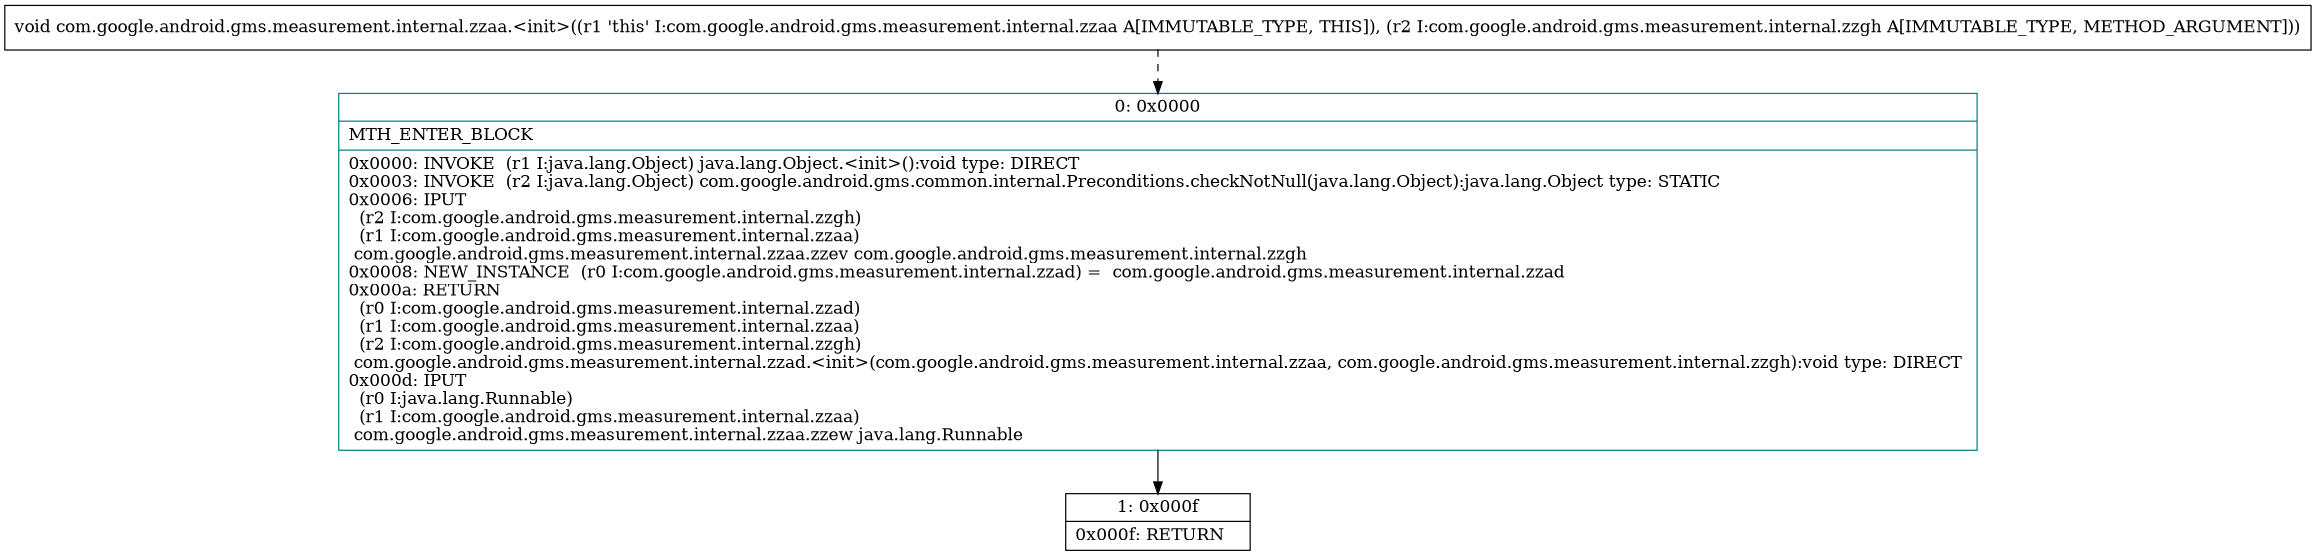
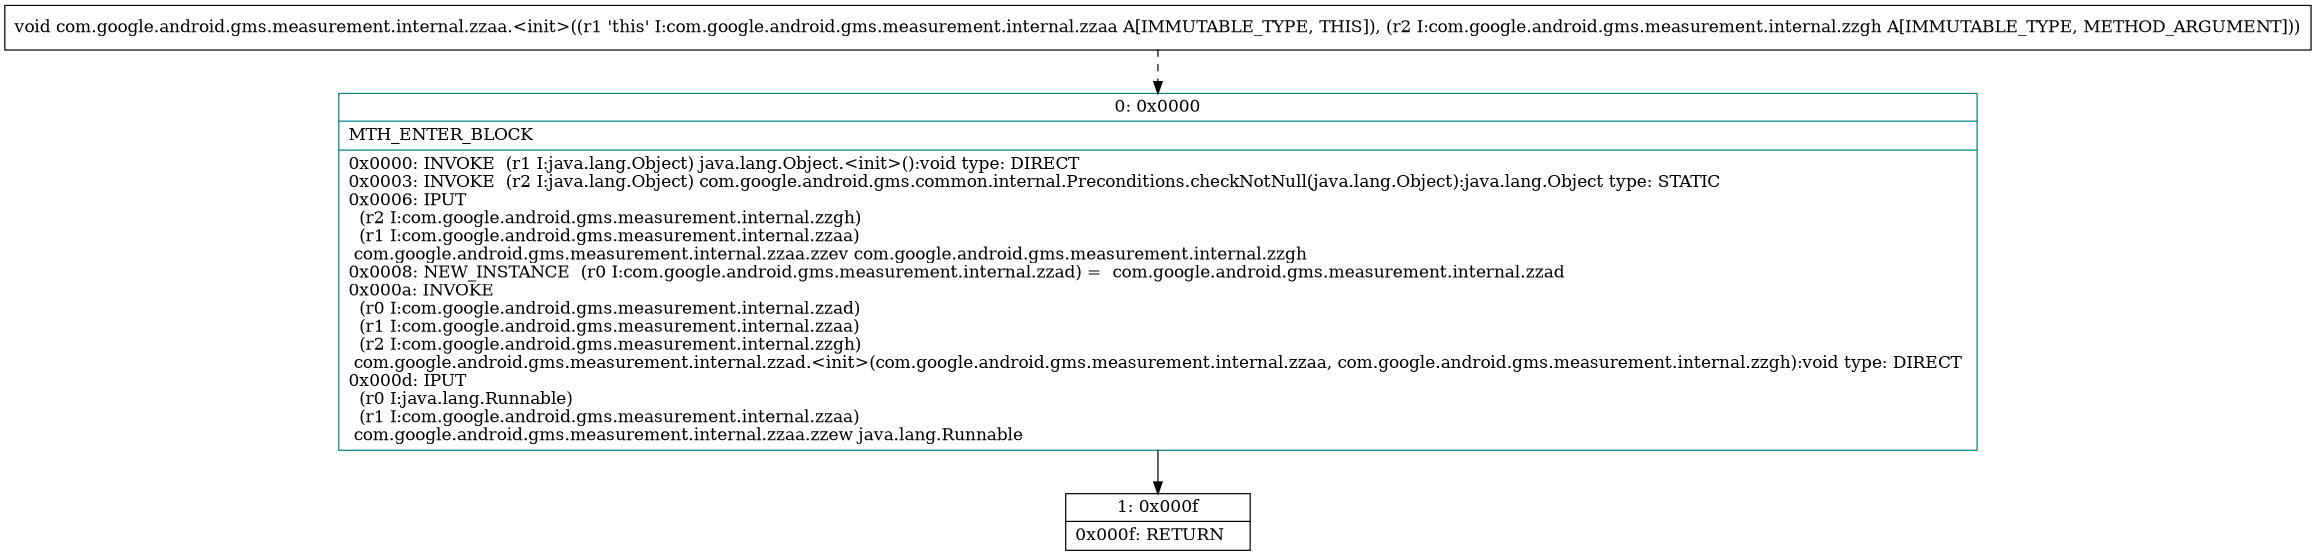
node "0: 0x0000": text "0x000a: RETURN" -> "0x000a: INVOKE"
